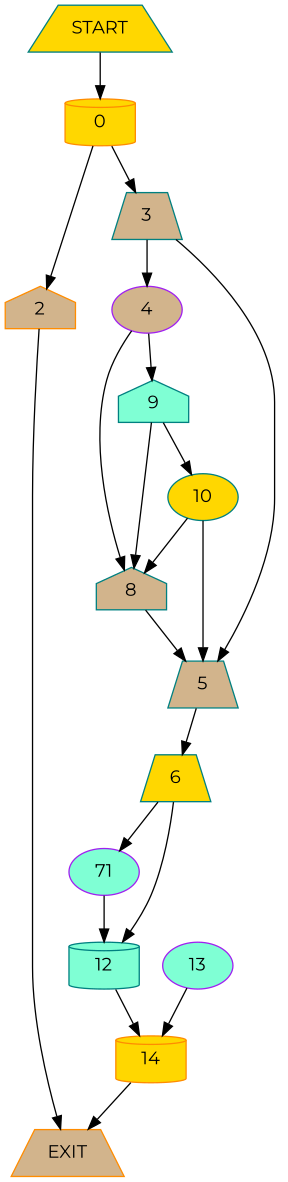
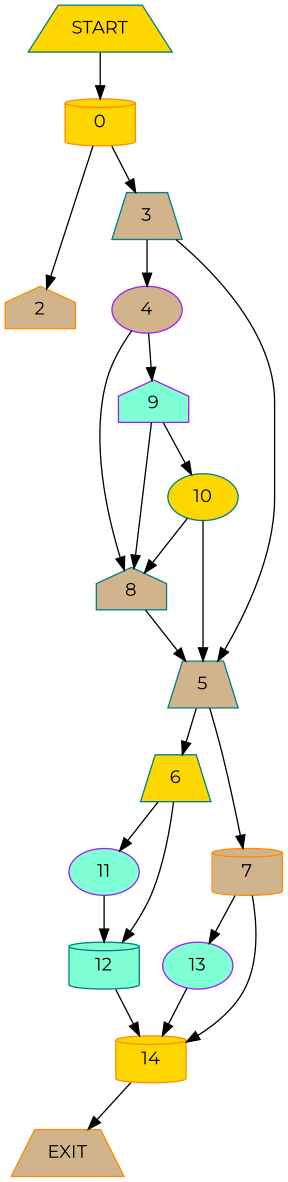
node "9": color teal -> purple
edge "2" -> "EXIT": removed
node "71": label "71" -> "11"
node "7": added
